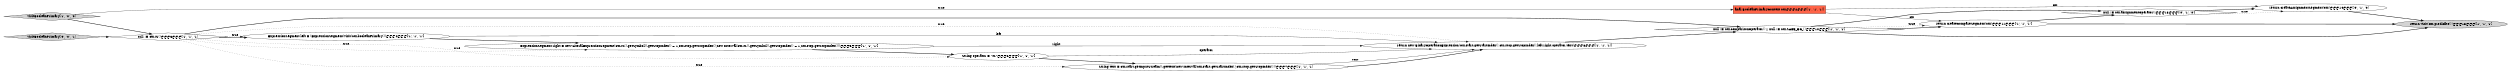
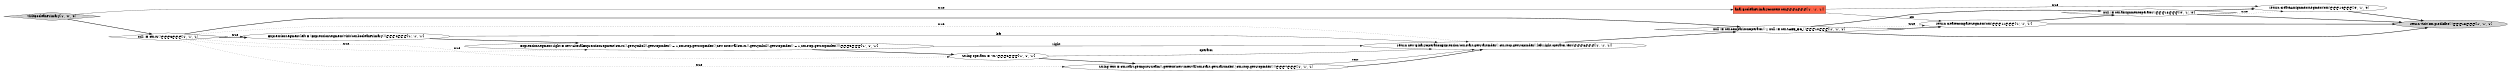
edge "final BooleanPrimaryContext ctx@@@2@@@['1', '1', '1']" -> "return createAssignmentSegment(ctx)@@@14@@@['0', '1', '0']": label "ctx" -> "true"
edge "null != ctx.assignmentOperator()@@@13@@@['0', '1', '0']" -> "return visit(ctx.predicate())@@@13@@@['1', '1', '1']": added
node "visitBooleanPrimary['0', '0', '1']": removed
